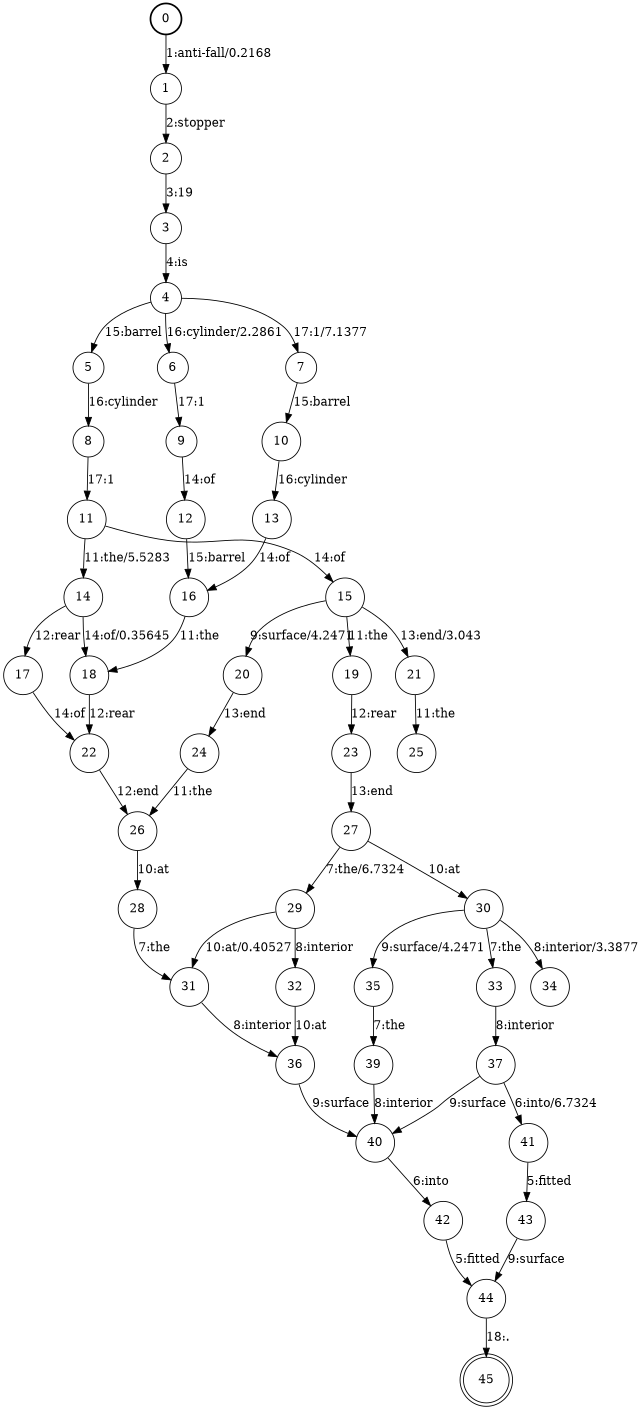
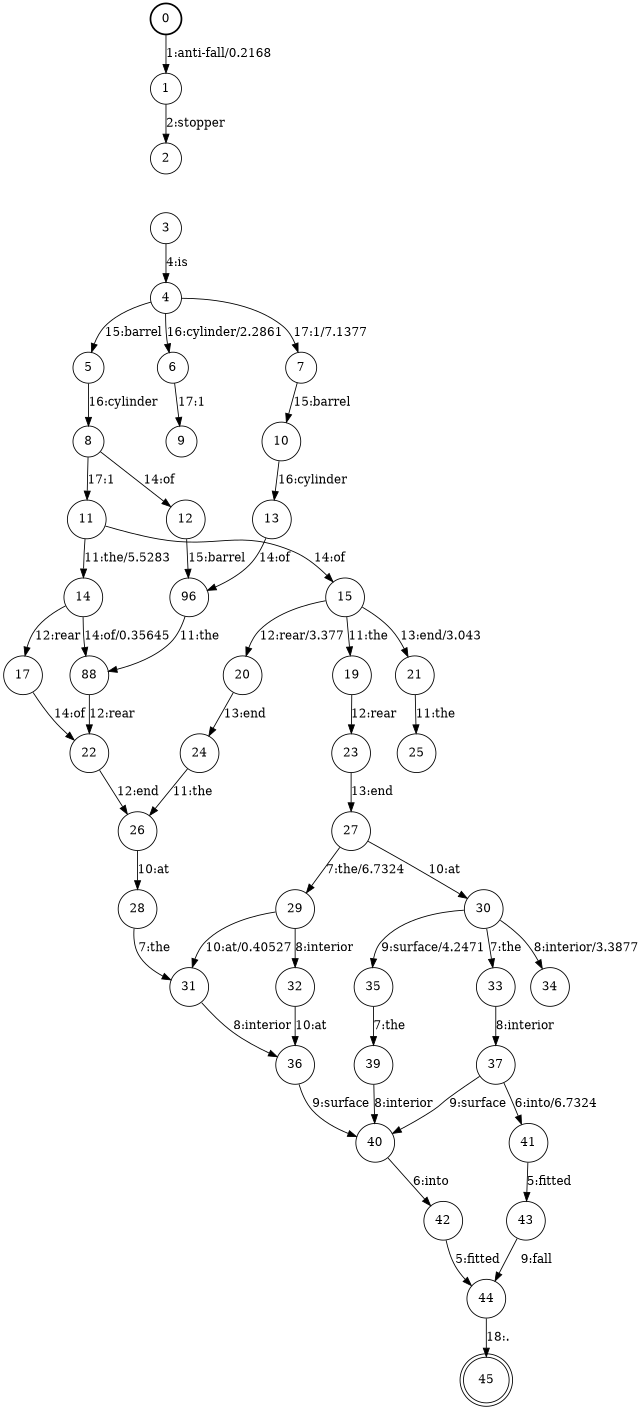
edge "2" -> "3": removed, label "3:19"
edge "9" -> "12": now "8" -> "12"
node "16": label "16" -> "96"
edge "15" -> "20": label "9:surface/4.2471" -> "12:rear/3.377"
node "18": label "18" -> "88"
edge "43" -> "44": label "9:surface" -> "9:fall"
